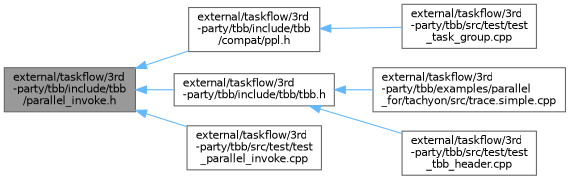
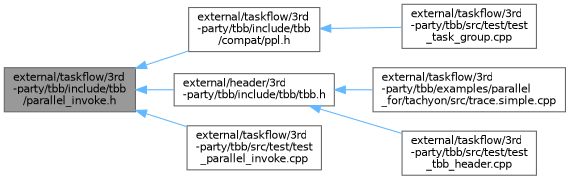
node "external/taskflow/3rd -party/tbb/include/tbb/tbb.h": label "external/taskflow/3rd -party/tbb/include/tbb/tbb.h" -> "external/header/3rd -party/tbb/include/tbb/tbb.h"
